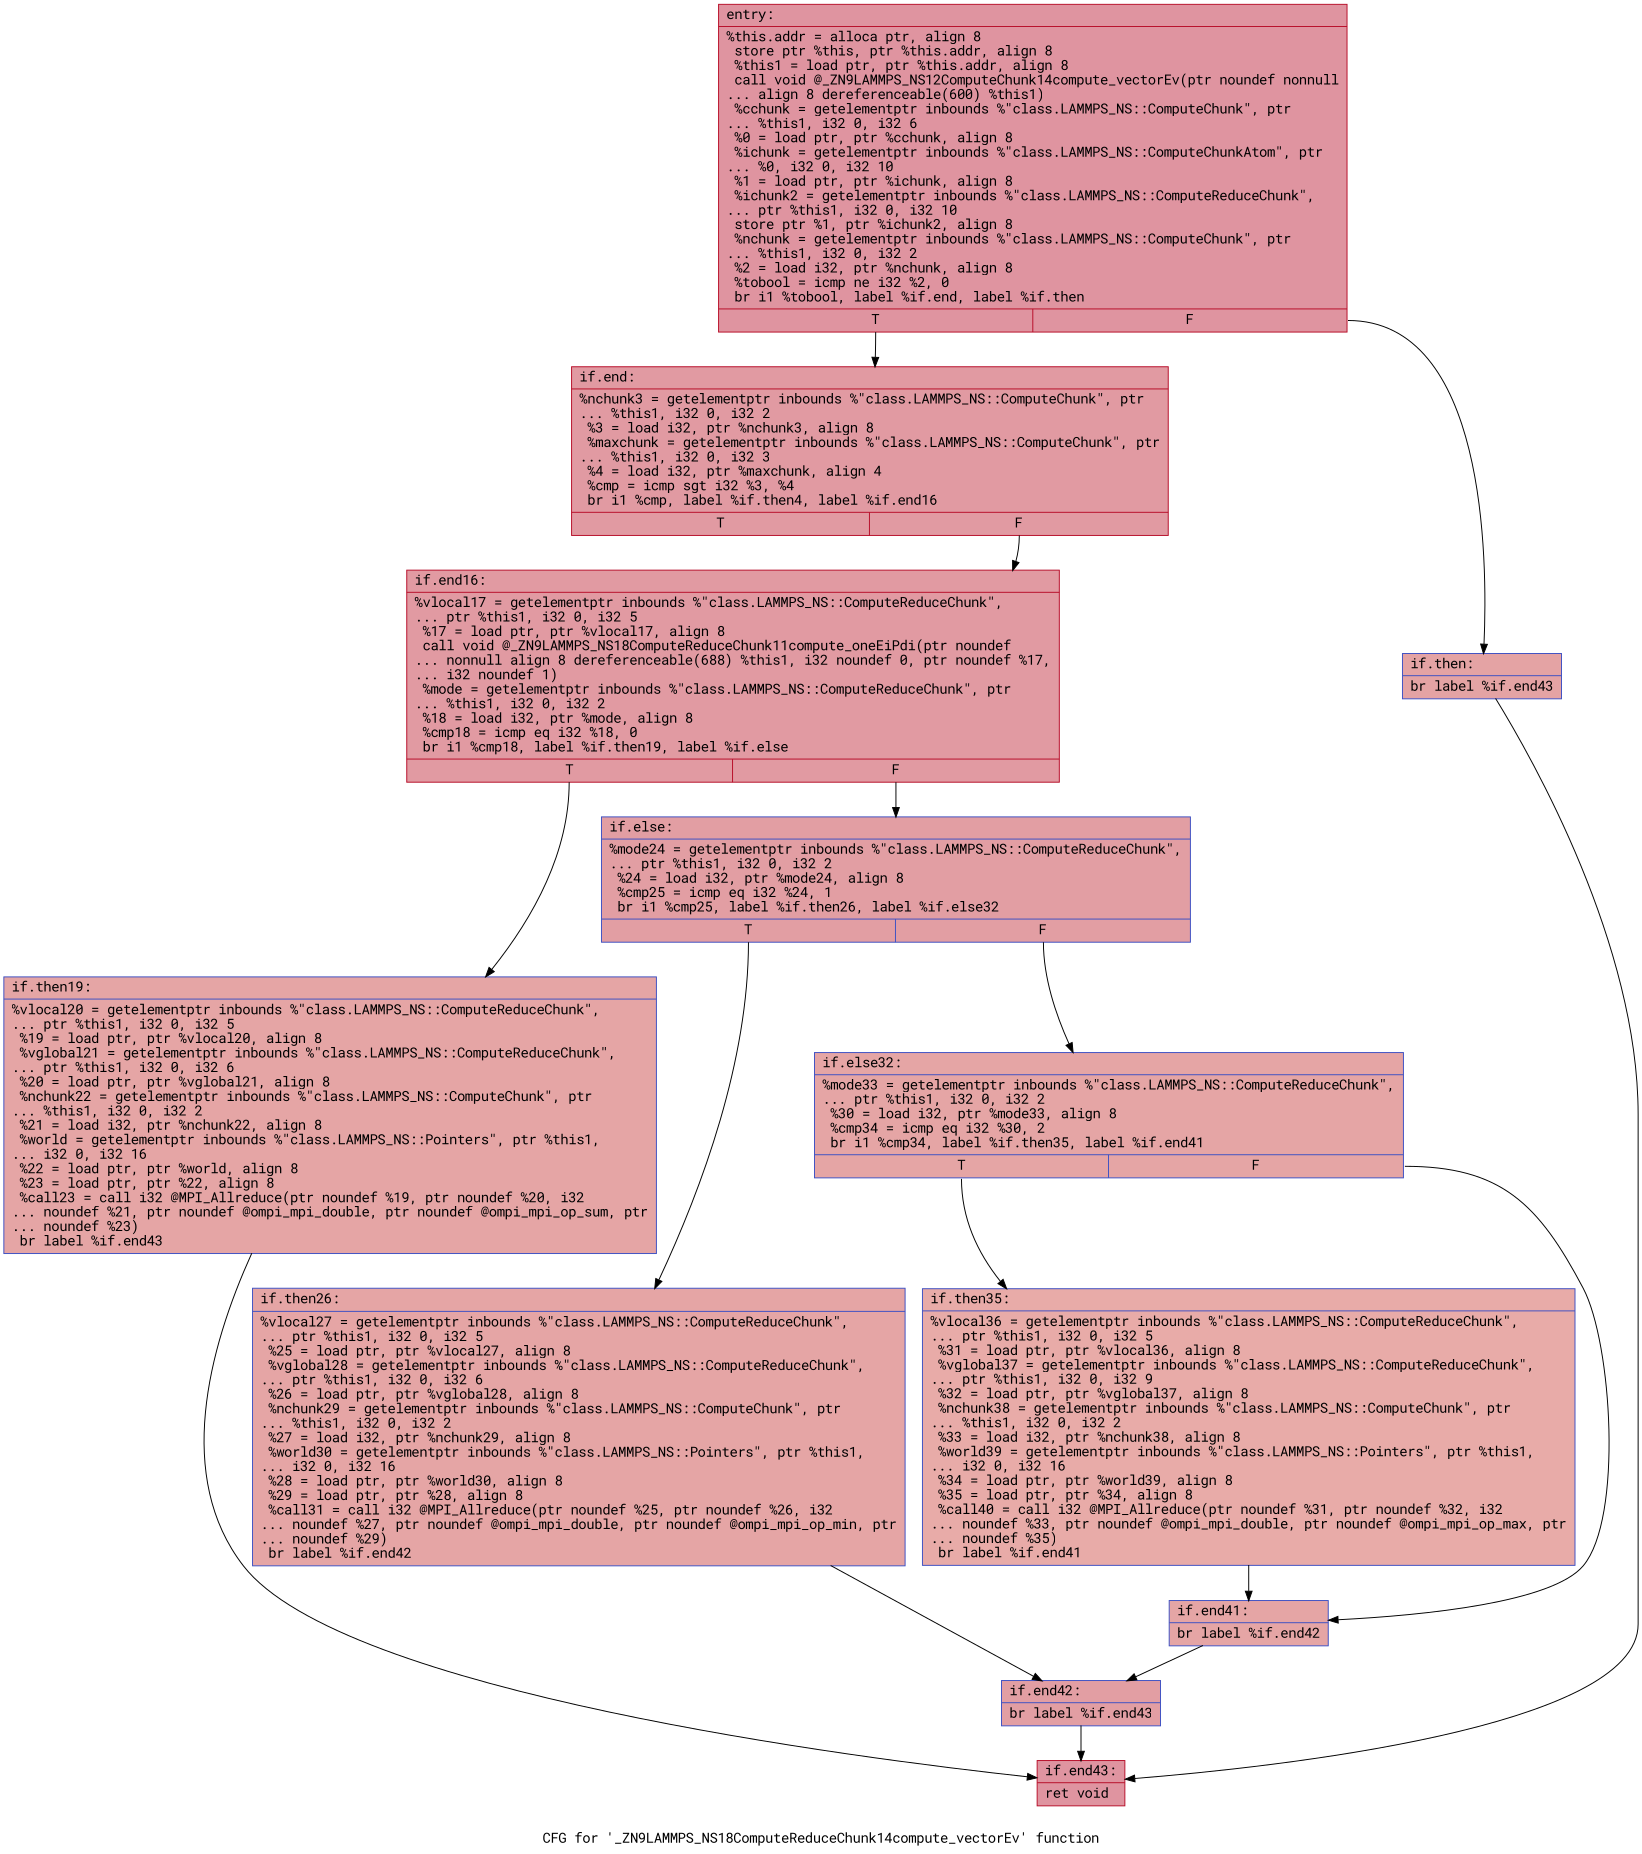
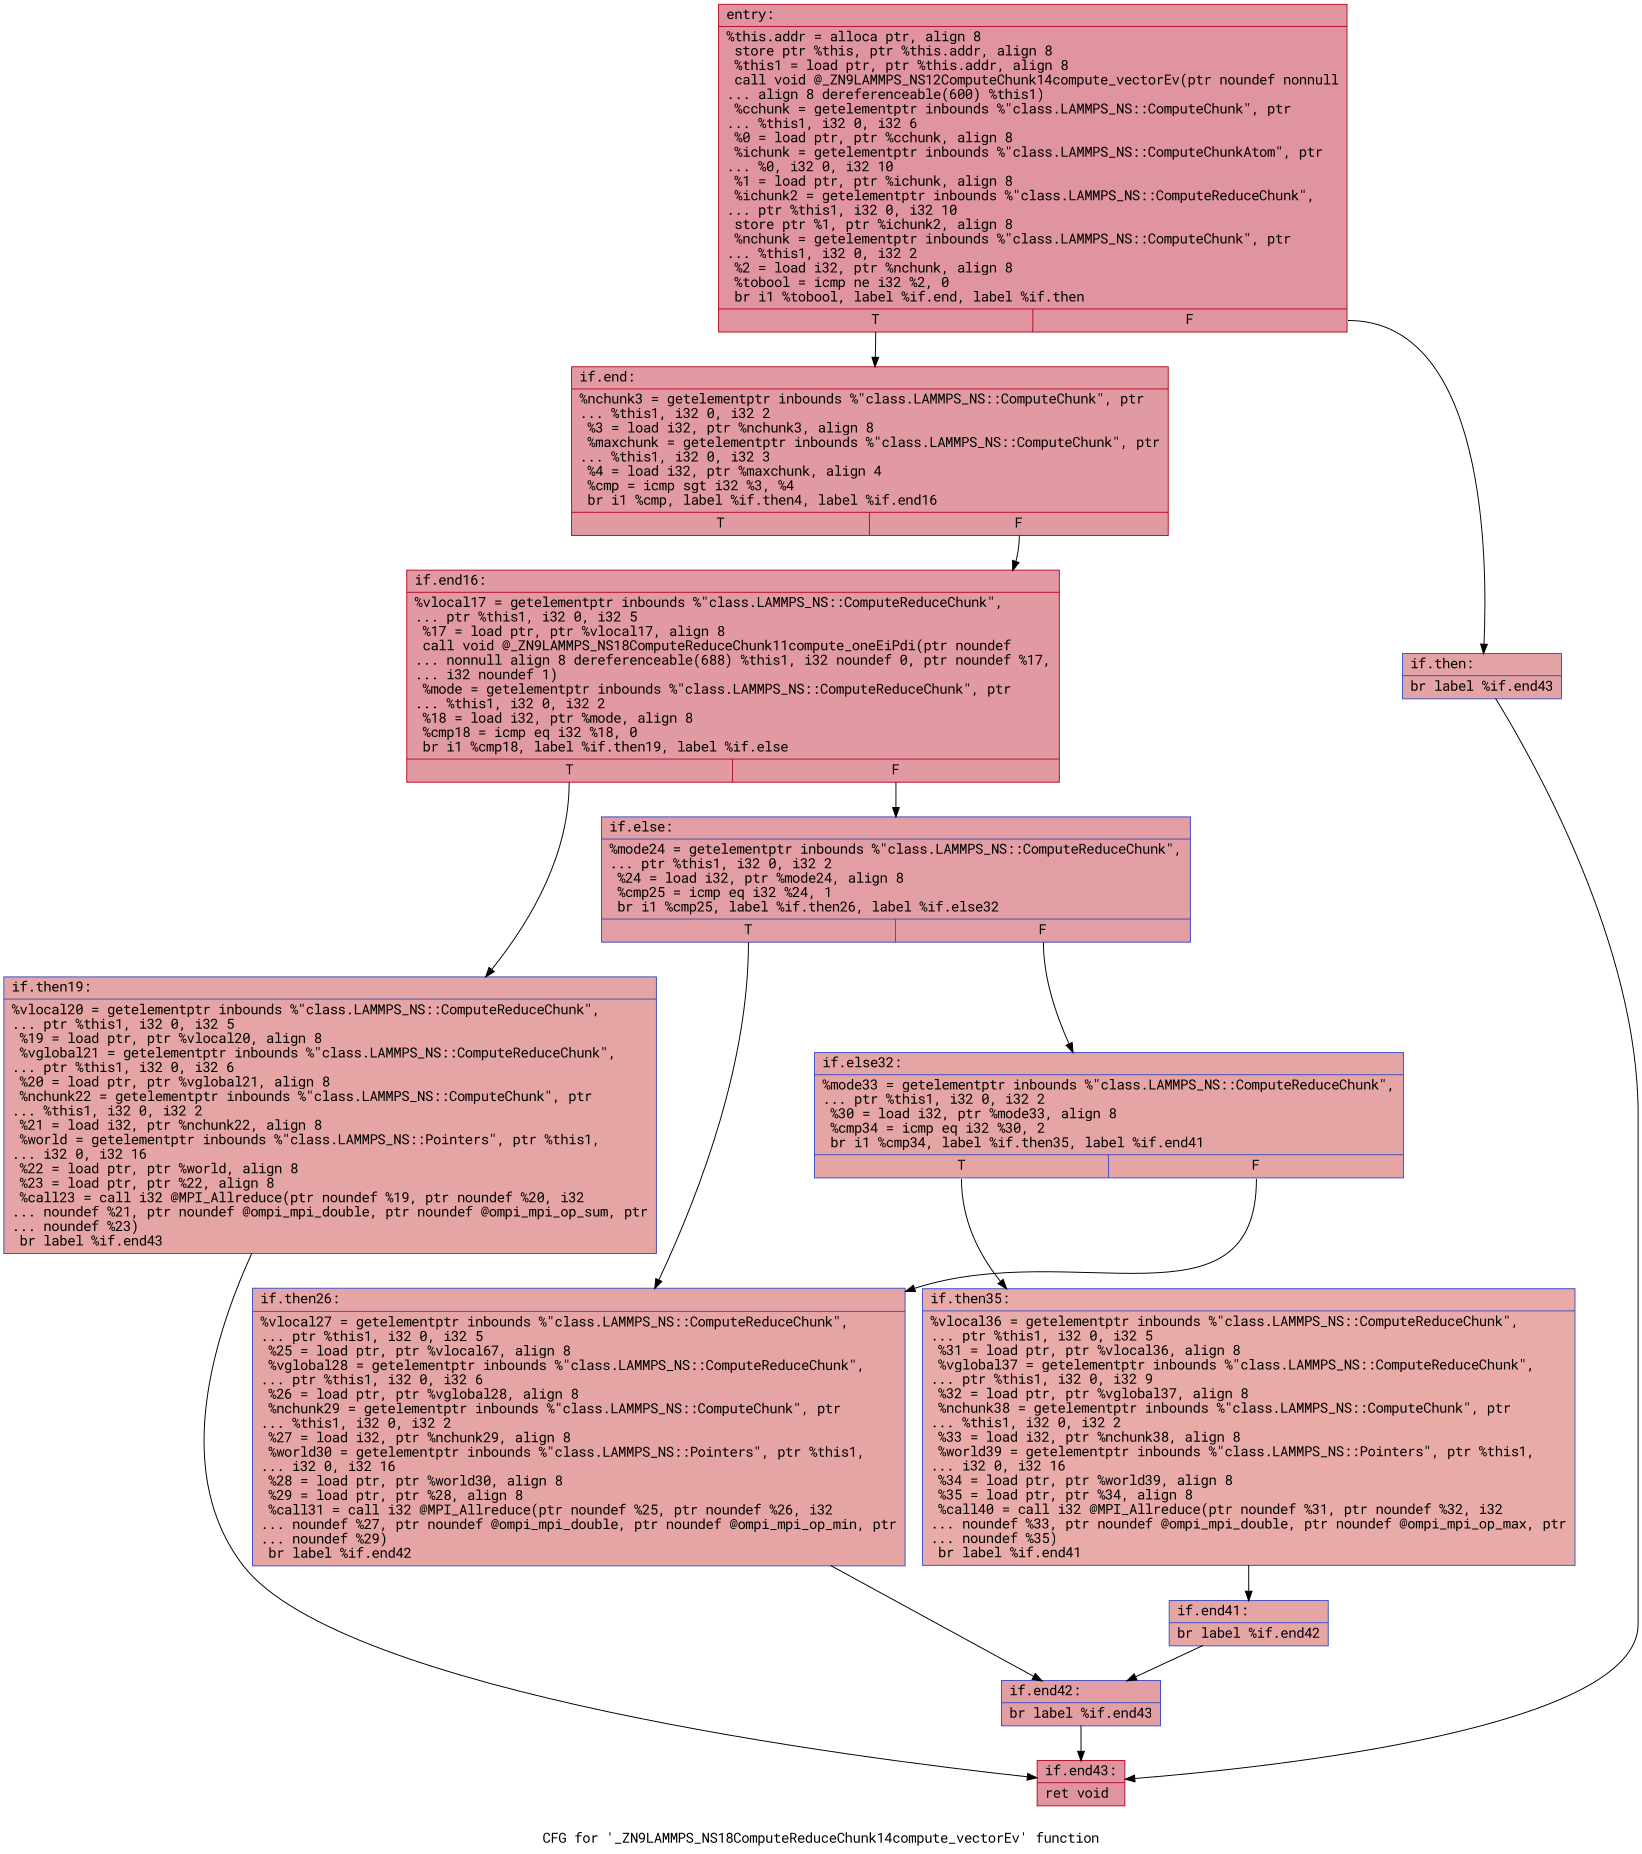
node "if.then26:": text "%25 = load ptr, ptr %vlocal27, align 8" -> "%25 = load ptr, ptr %vlocal67, align 8"
edge "if.else32:" -> "if.end41:": now "if.else32:" -> "if.then26:"
